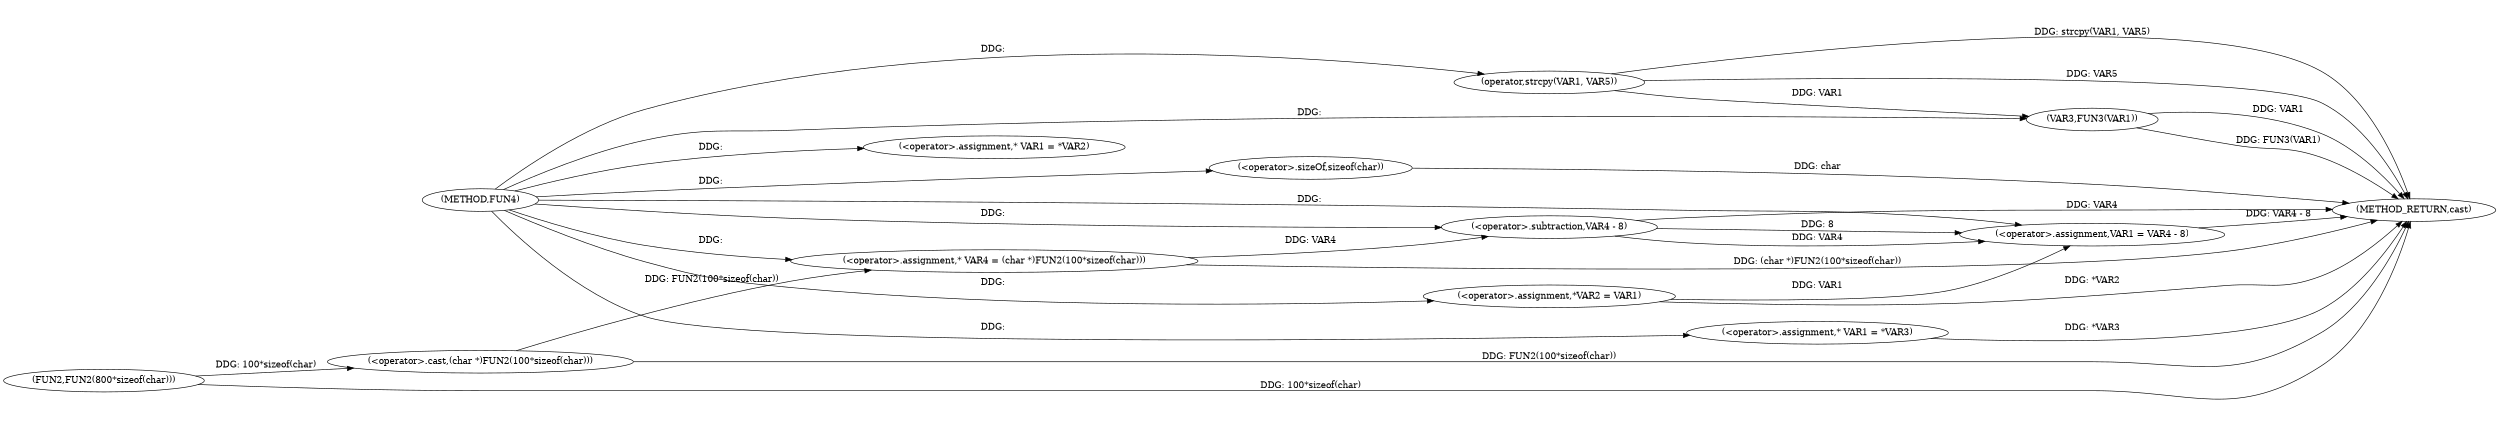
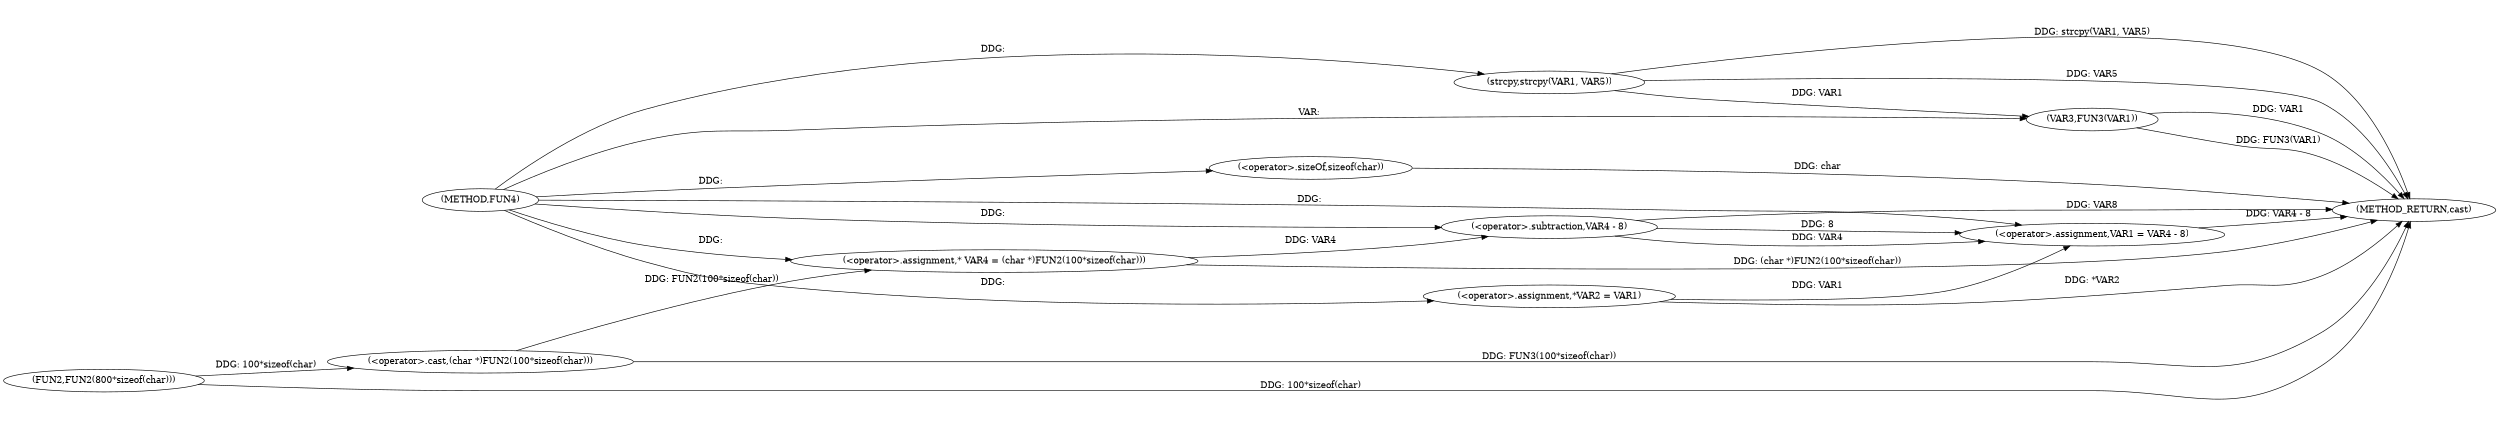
node "(operator,strcpy(VAR1, VAR5))": label "(operator,strcpy(VAR1, VAR5))" -> "(strcpy,strcpy(VAR1, VAR5))"
edge "(METHOD,FUN4)" -> "(VAR3,FUN3(VAR1))": label "DDG: " -> "VAR: "
node "(<operator>.assignment,* VAR1 = *VAR2)": removed
edge "(<operator>.subtraction,VAR4 - 8)" -> "(METHOD_RETURN,cast)": label "DDG: VAR4" -> "DDG: VAR8"
node "(<operator>.assignment,* VAR1 = *VAR3)": removed
edge "(<operator>.cast,(char *)FUN2(100*sizeof(char)))" -> "(METHOD_RETURN,cast)": label "DDG: FUN2(100*sizeof(char))" -> "DDG: FUN3(100*sizeof(char))"
